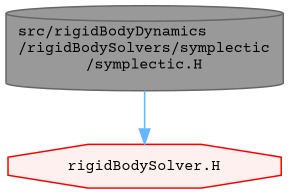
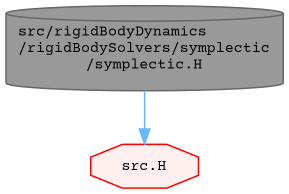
node "rigidBodySolver.H": label "rigidBodySolver.H" -> "src.H"
